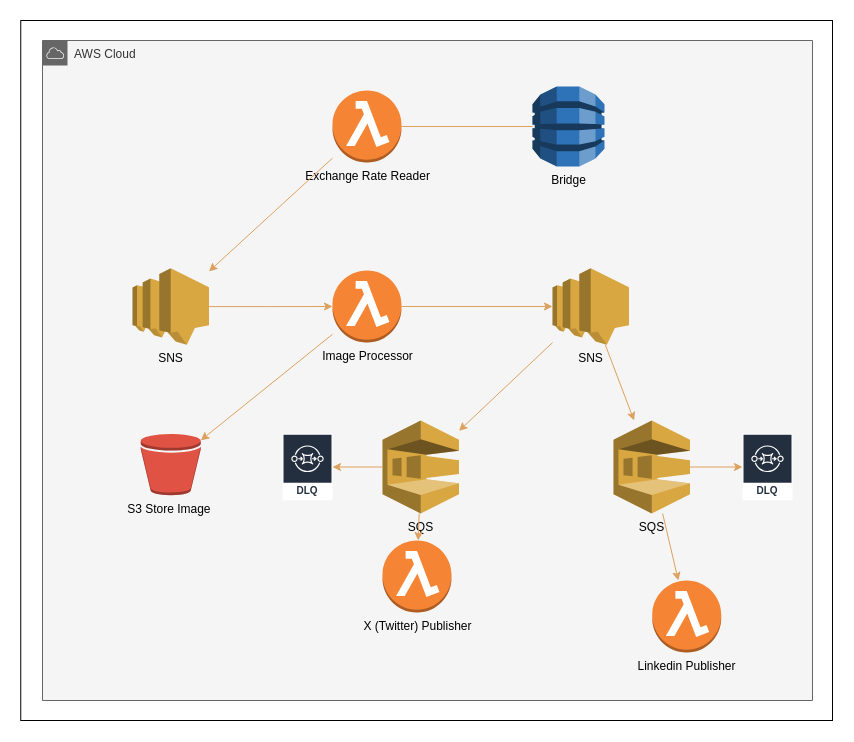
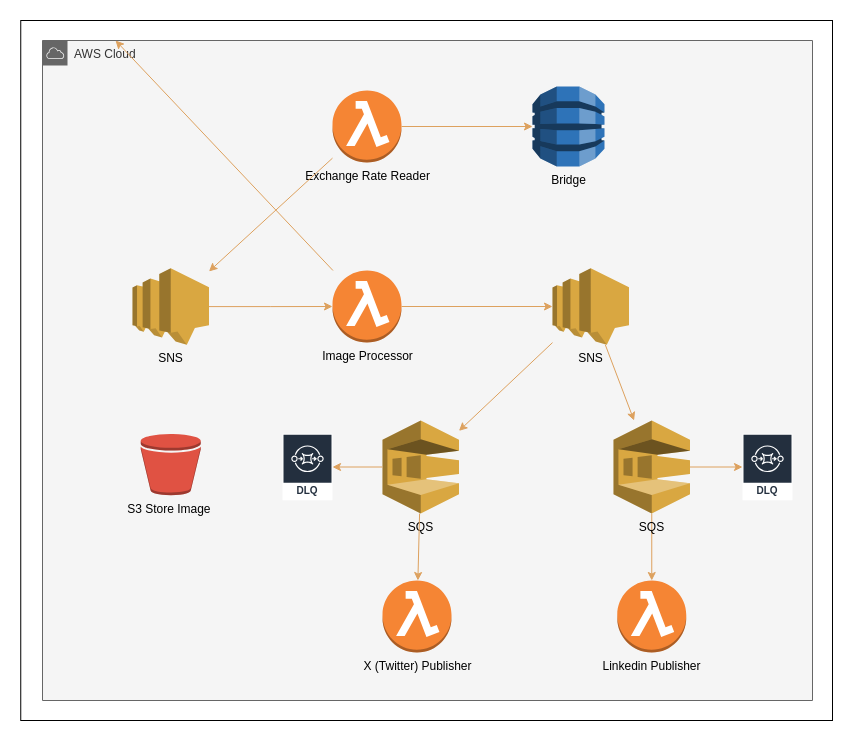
edge "Exchange Rate Reader" -- "Bridge": arrowhead none -> classic
edge "Image Processor" -> "S3 Store Image": now "Image Processor" -> "AWS Cloud"
node "X (Twitter) Publisher": moved (417, 577) -> (417, 617)
node "Linkedin Publisher": moved (687, 617) -> (652, 617)
